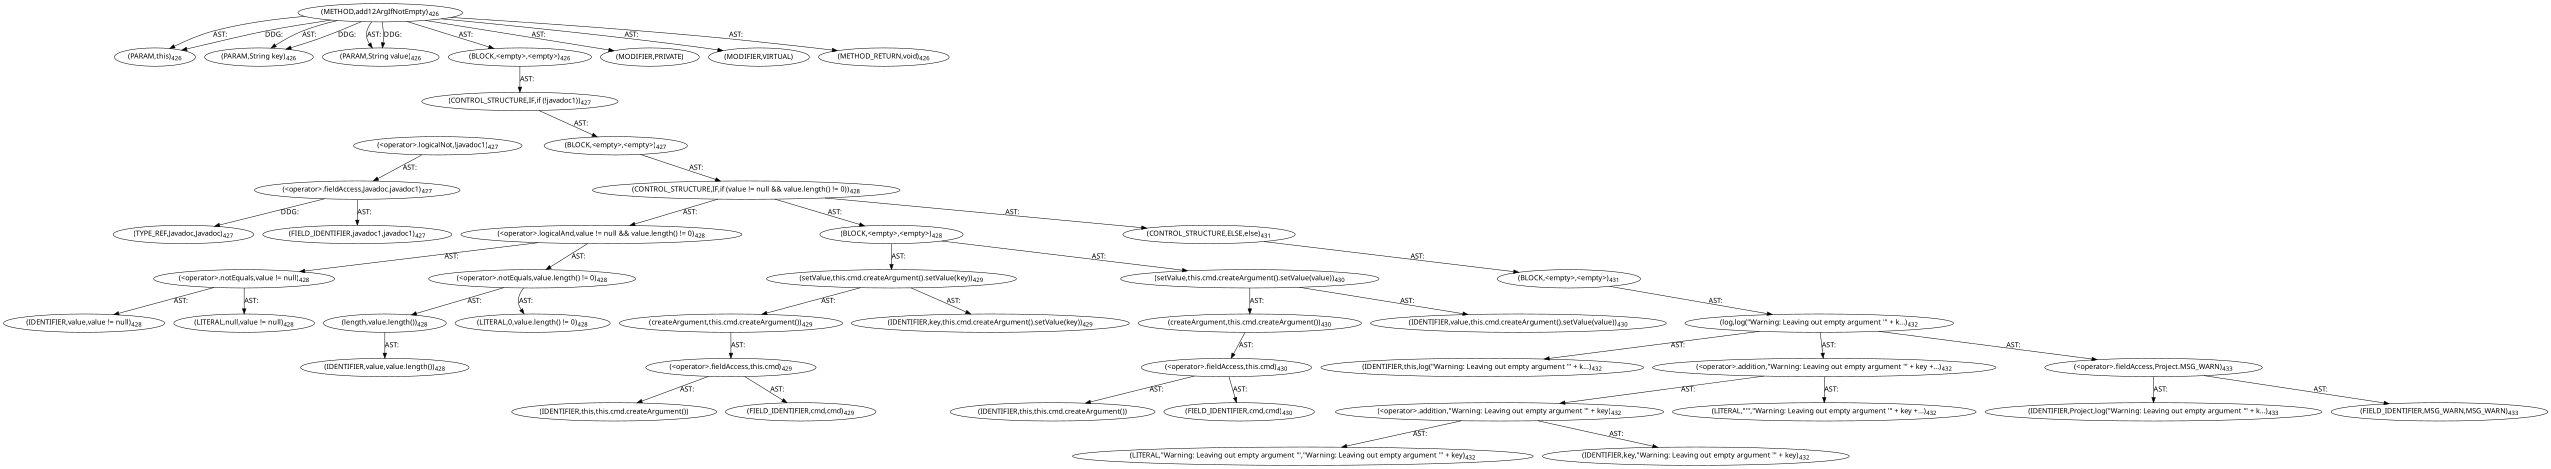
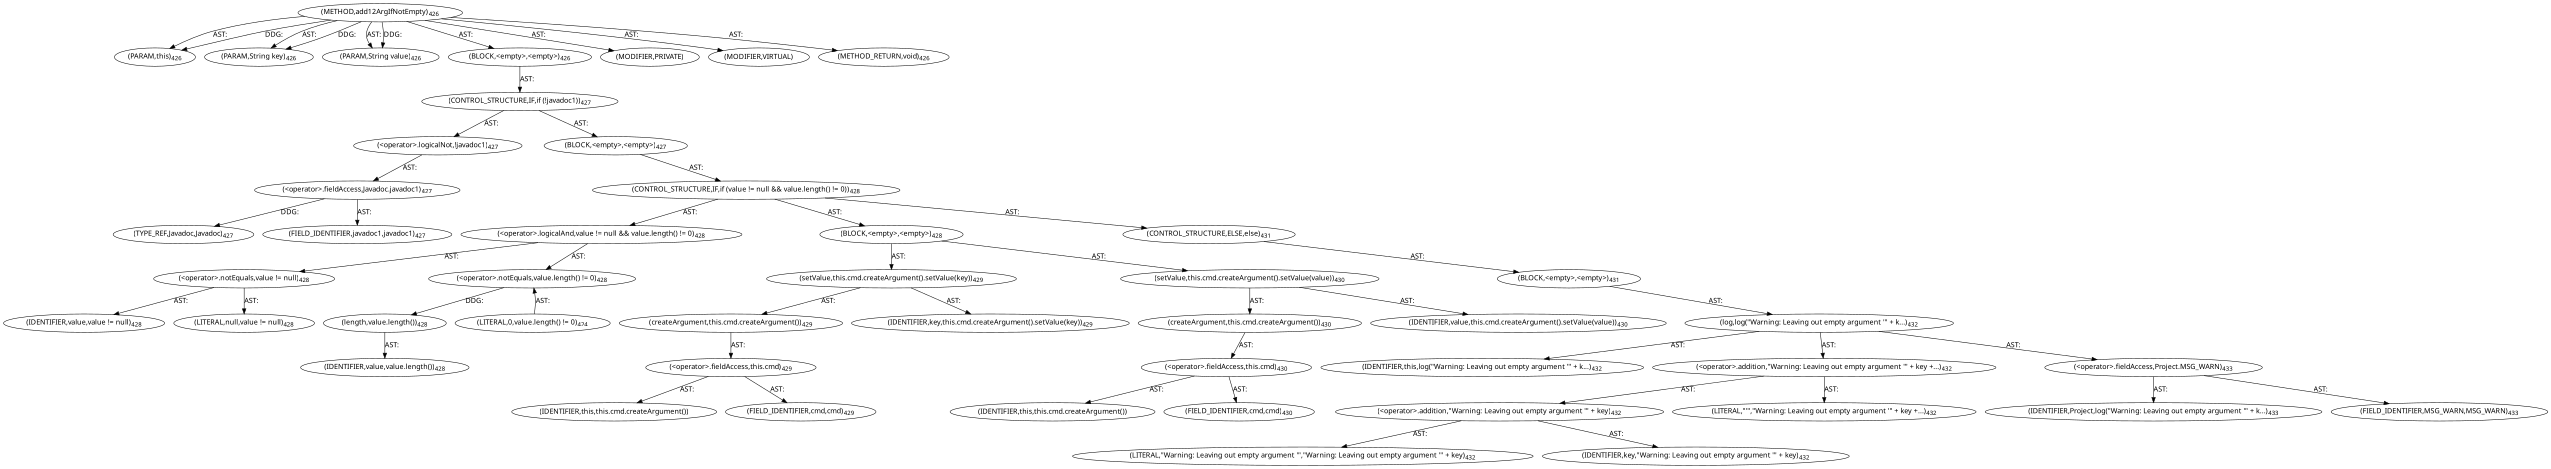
edge "(CONTROL_STRUCTURE,IF,if (!javadoc1))" -> "(<operator>.logicalNot,!javadoc1)": added, label "AST:"
edge "(<operator>.notEquals,value.length() != 0)" -> "(LITERAL,0,value.length() != 0)": reversed
edge "(<operator>.notEquals,value.length() != 0)" -> "(length,value.length())": label "AST: " -> "DDG: "
node "(LITERAL,0,value.length() != 0)": text "428" -> "424"
